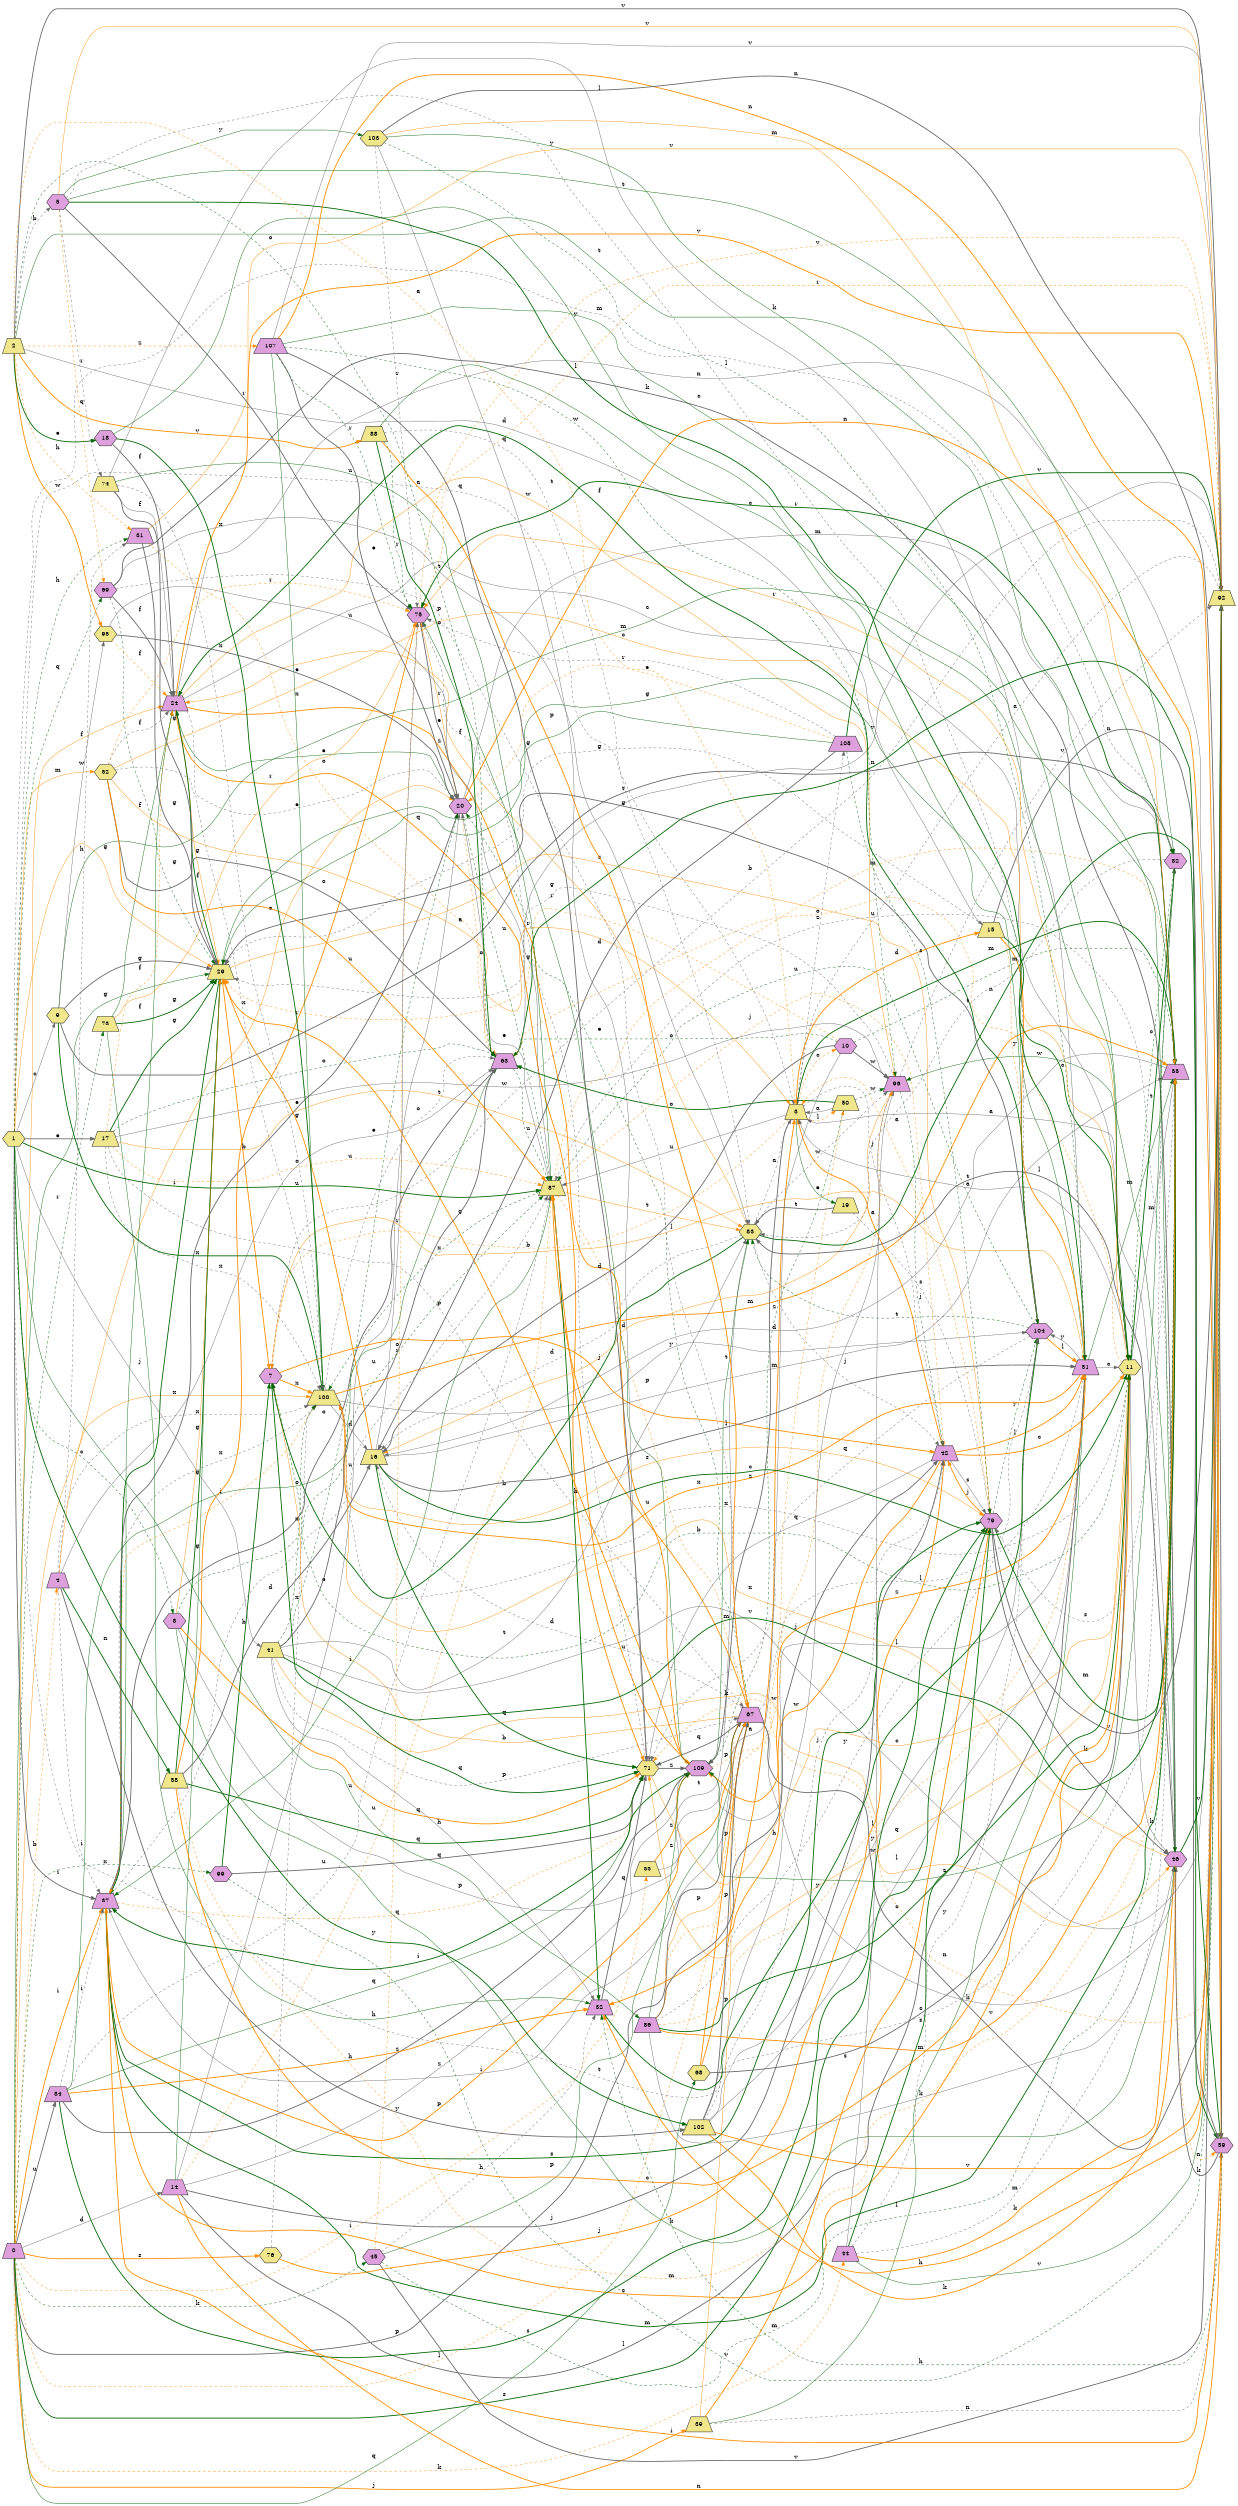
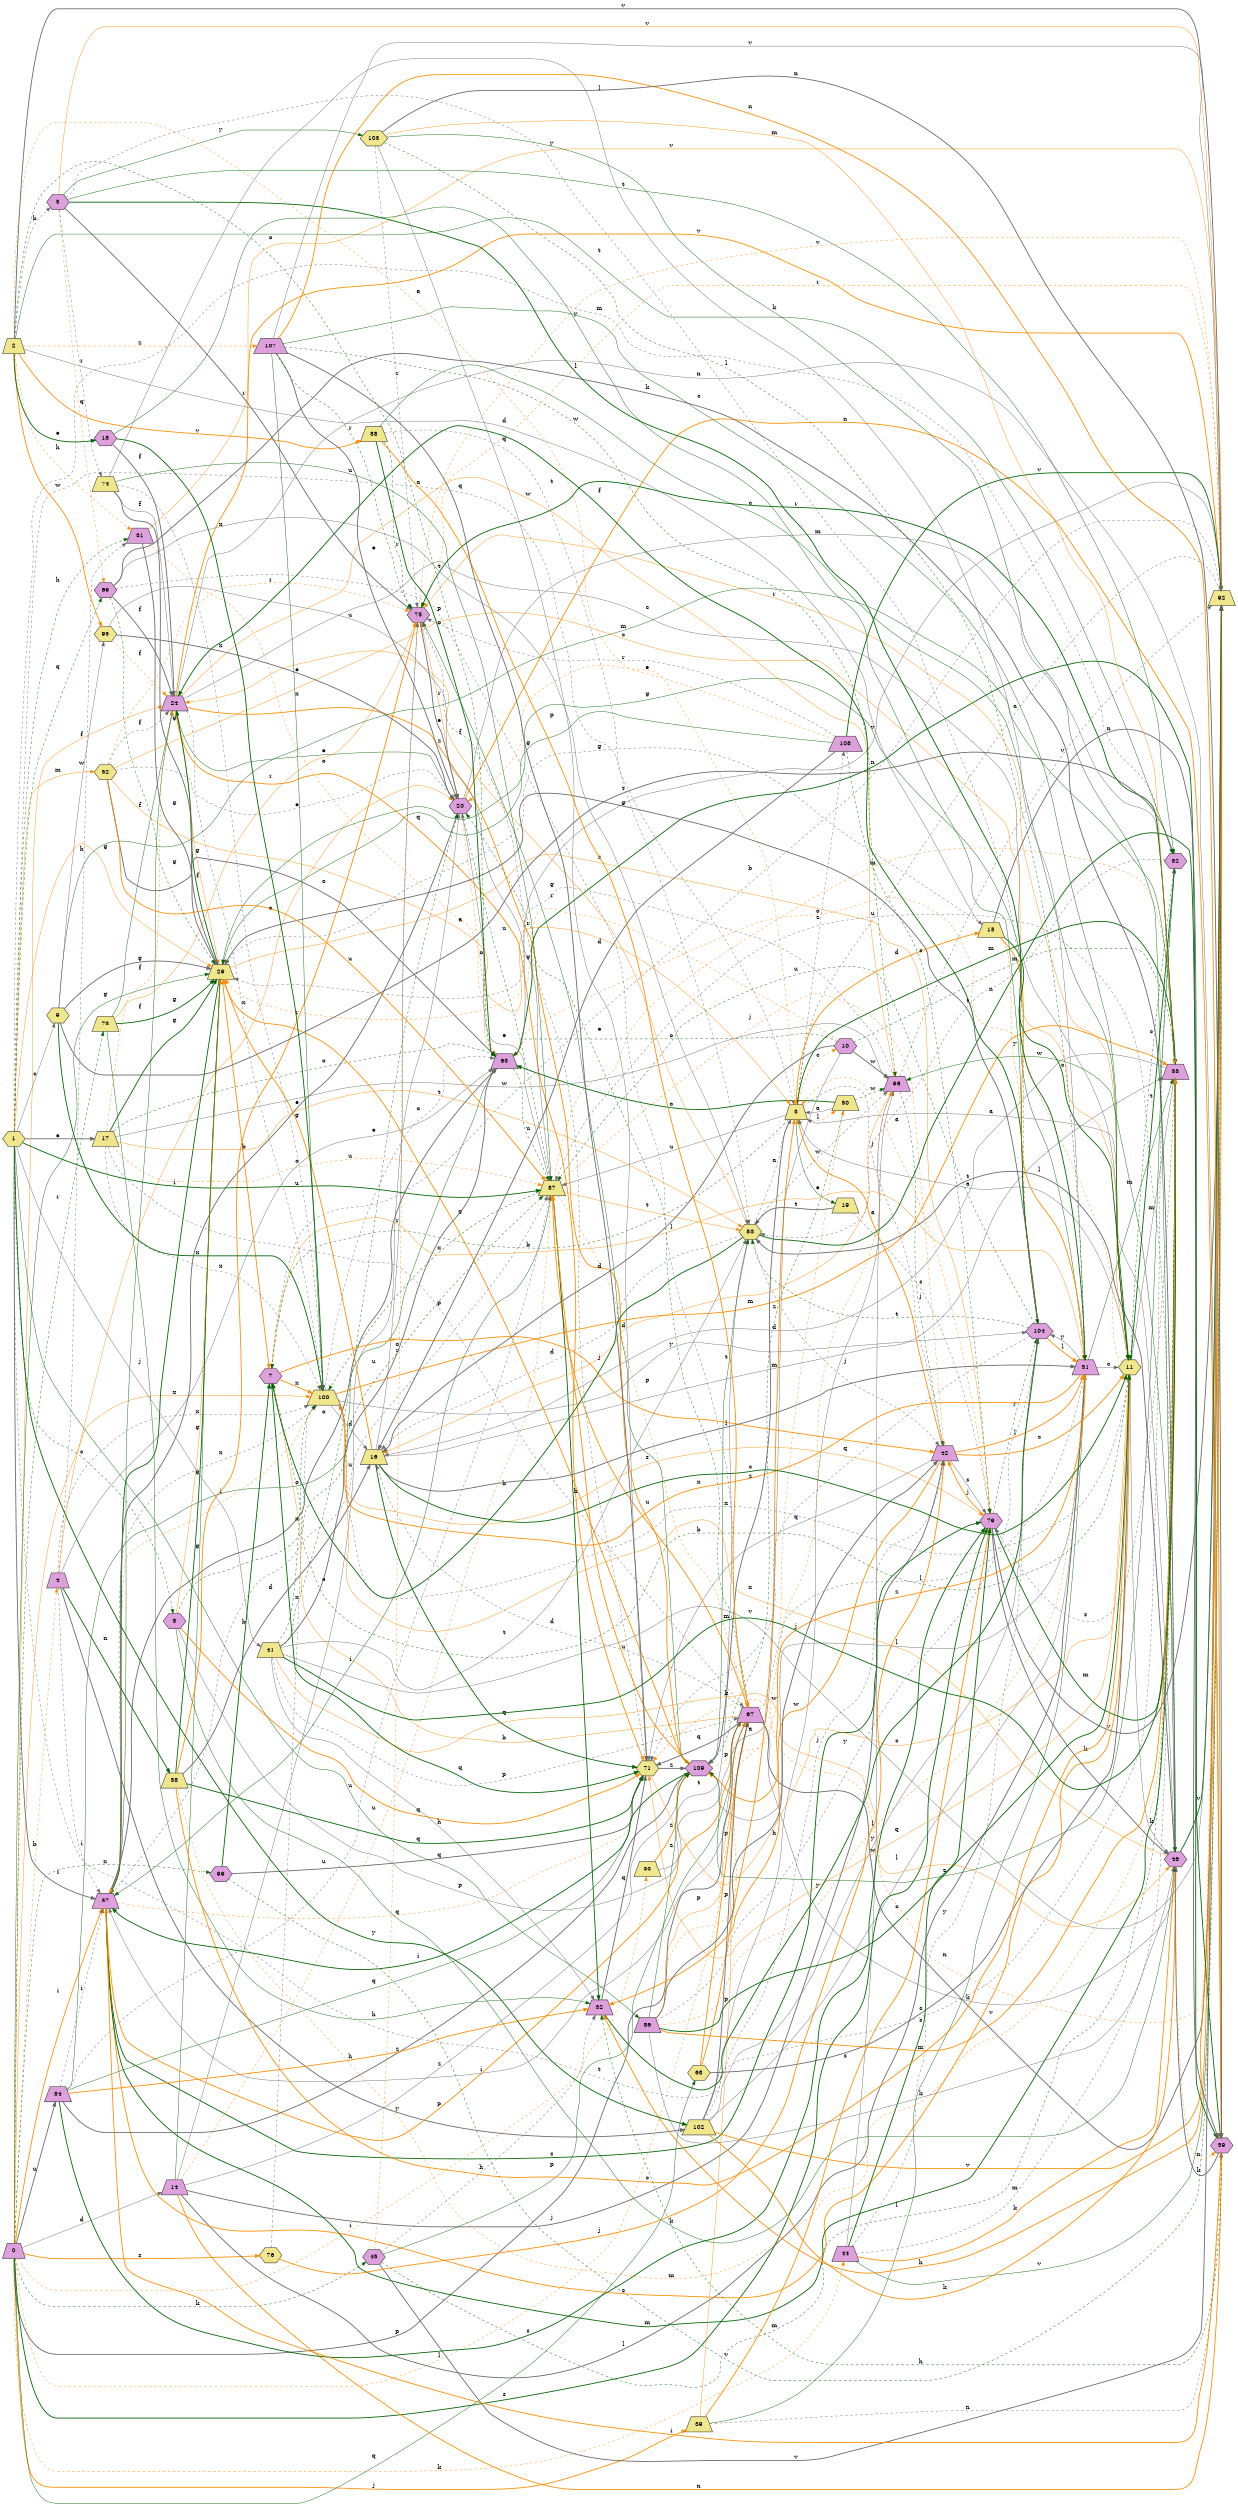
edge "3" -> "7": color darkorange -> darkgreen
